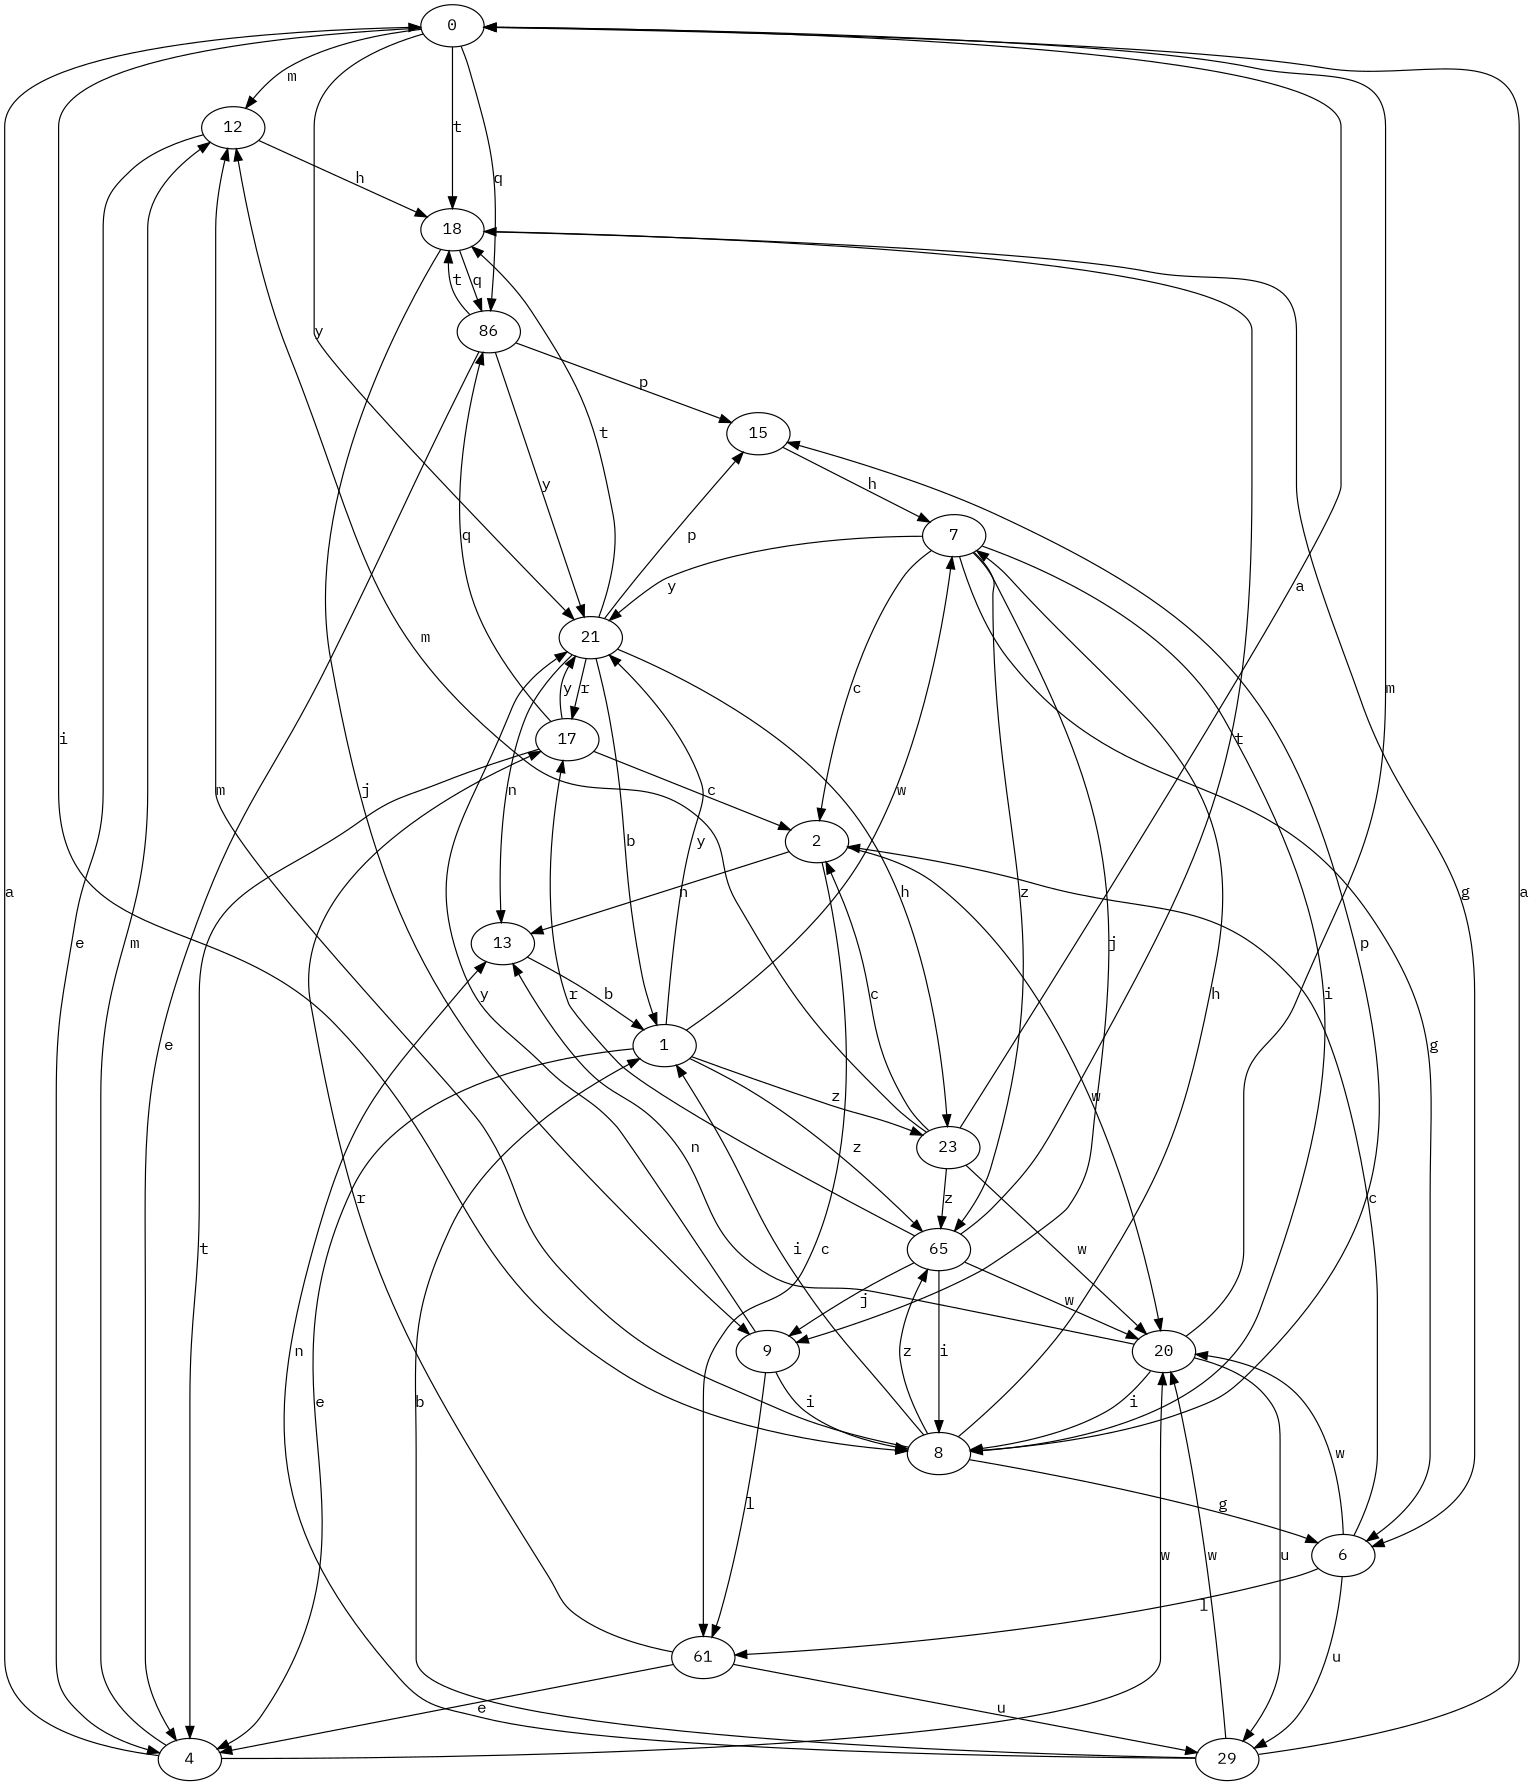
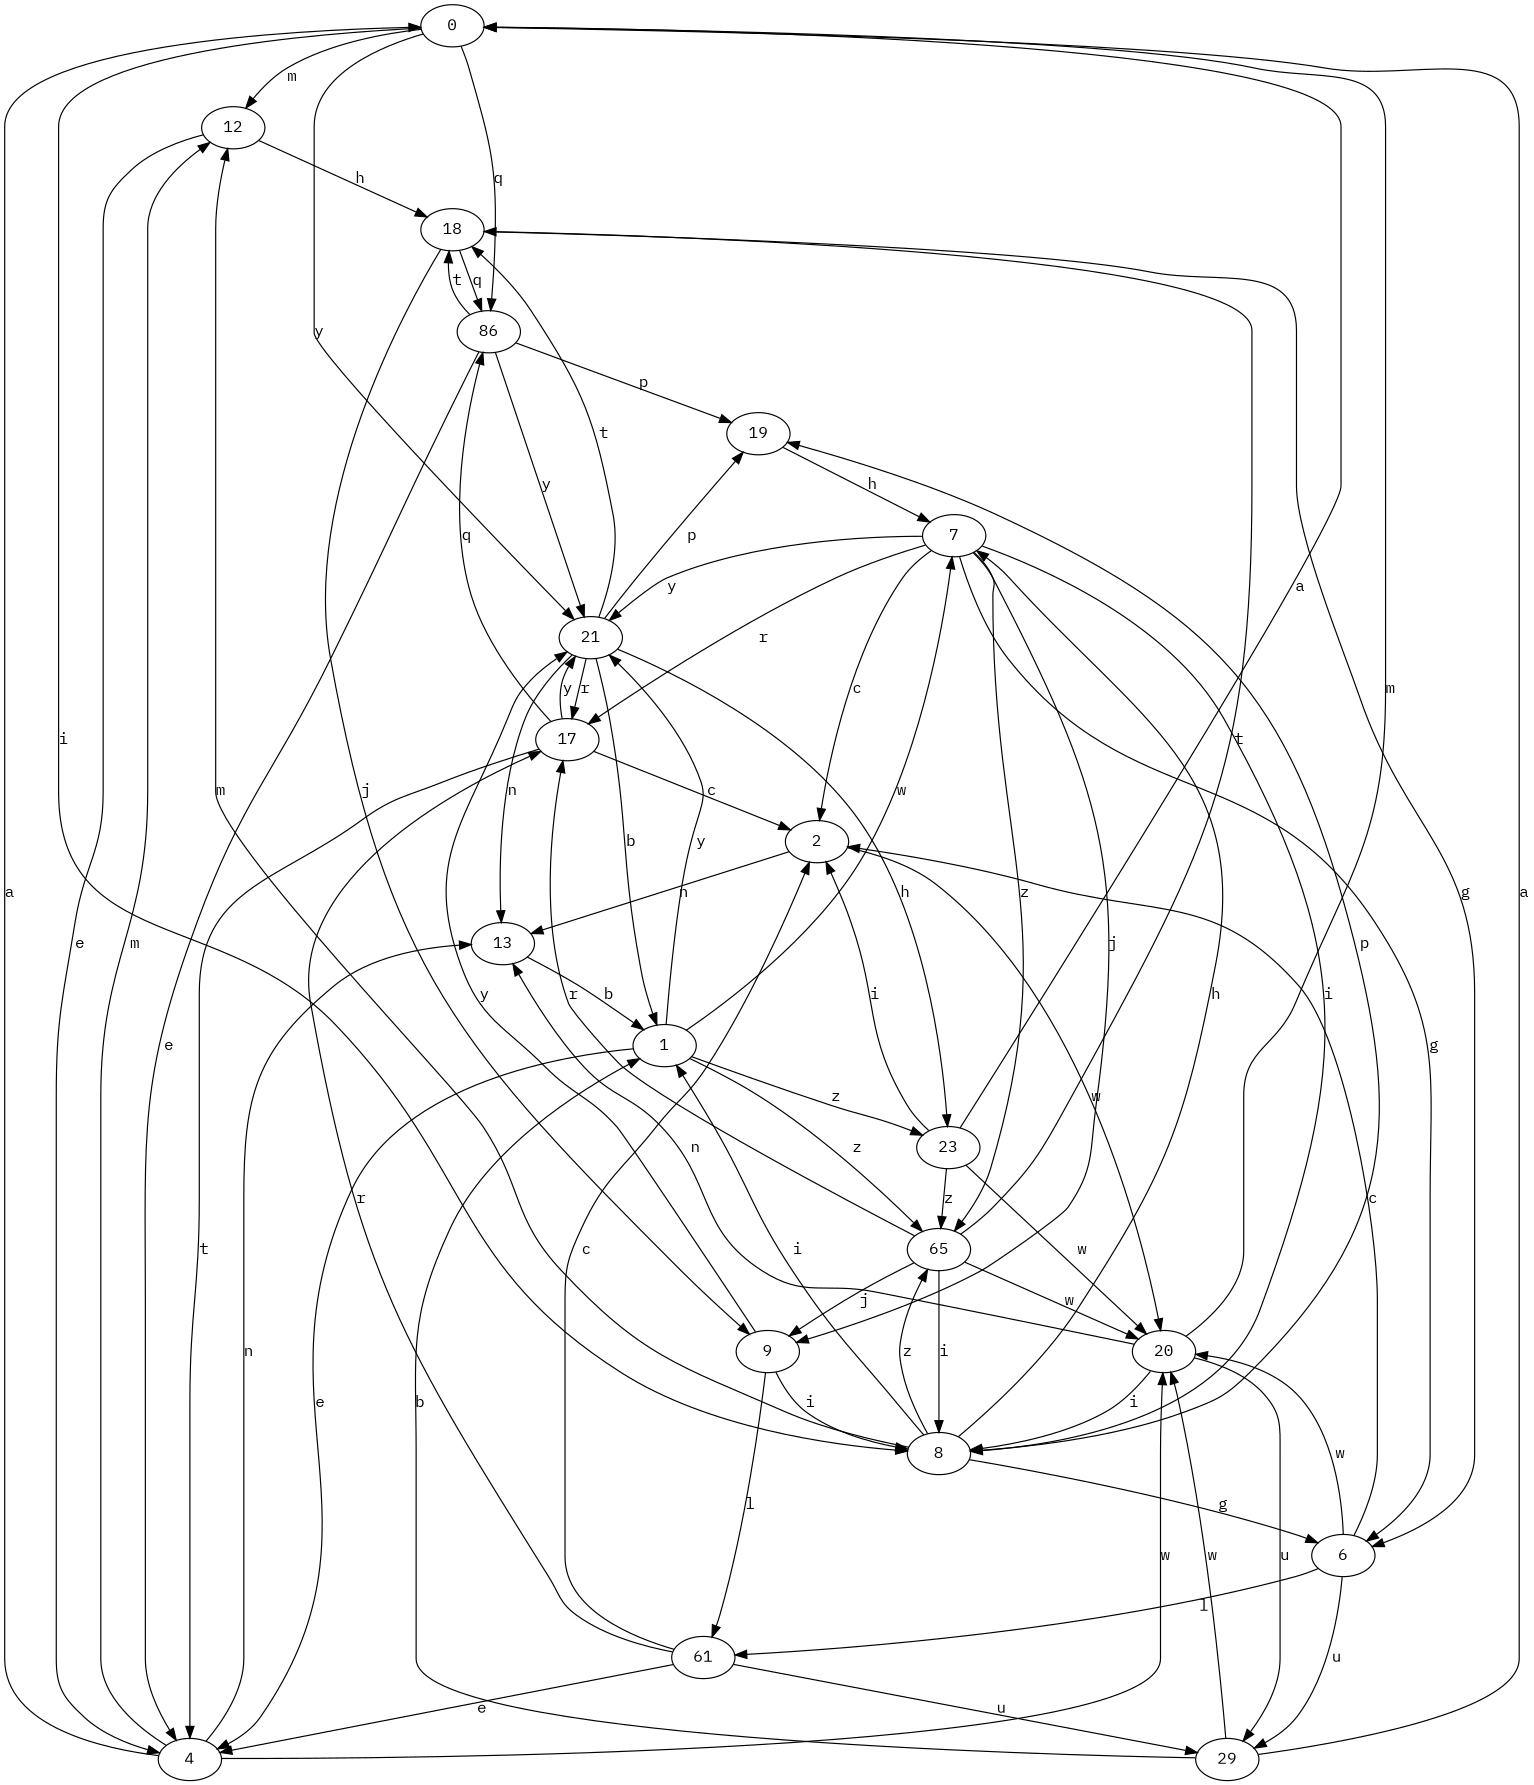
edge "0" -> "18": removed, label "t"
node "15": label "15" -> "19"
edge "7" -> "17": added, label "r"
edge "23" -> "12": removed, label "m"
edge "23" -> "2": label "c" -> "i"
edge "2" -> "61": reversed
edge "29" -> "13": now "4" -> "13"
